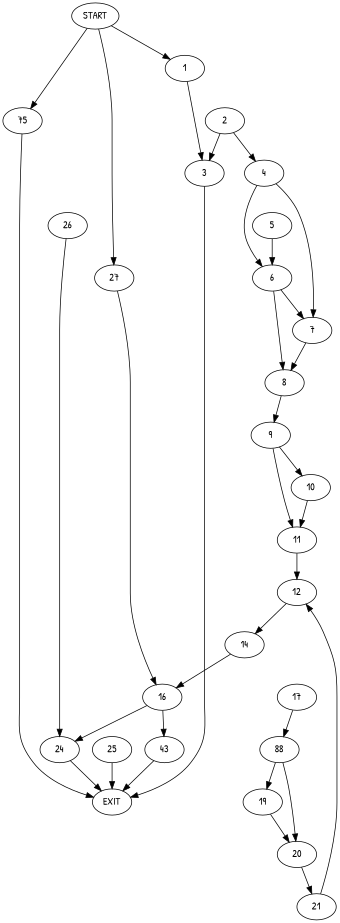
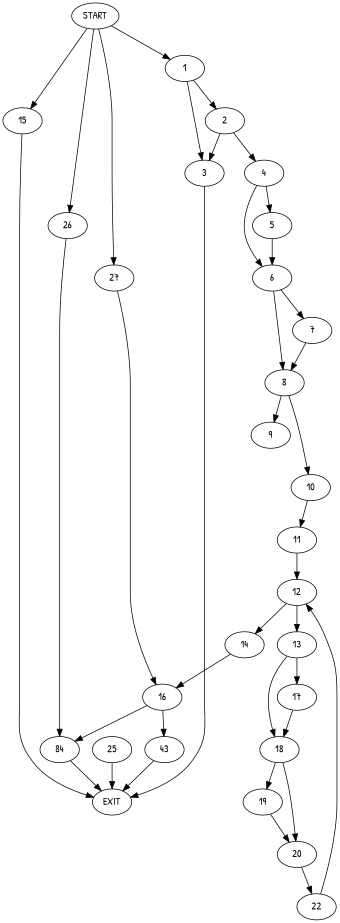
edge "1" -> "2": added
edge "START" -> "26": added
node "75": label "75" -> "15"
edge "4" -> "7": now "4" -> "5"
edge "9" -> "10": now "8" -> "10"
edge "9" -> "11": removed
node "13": added
node "24": label "24" -> "84"
node "88": label "88" -> "18"
node "21": label "21" -> "22"
